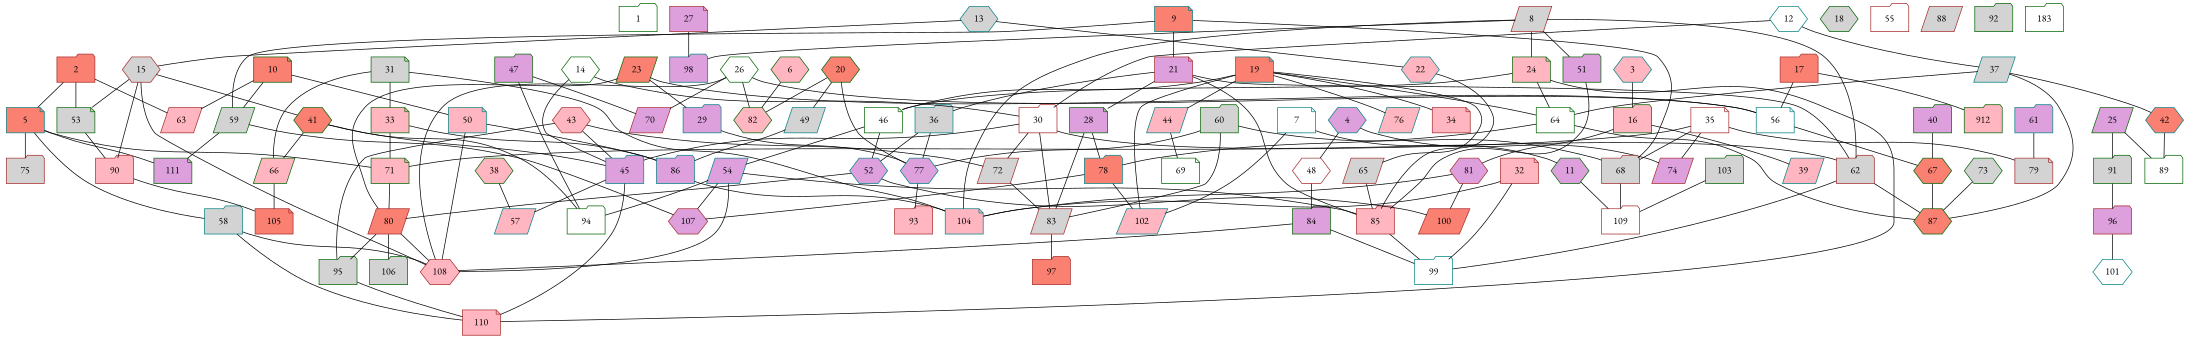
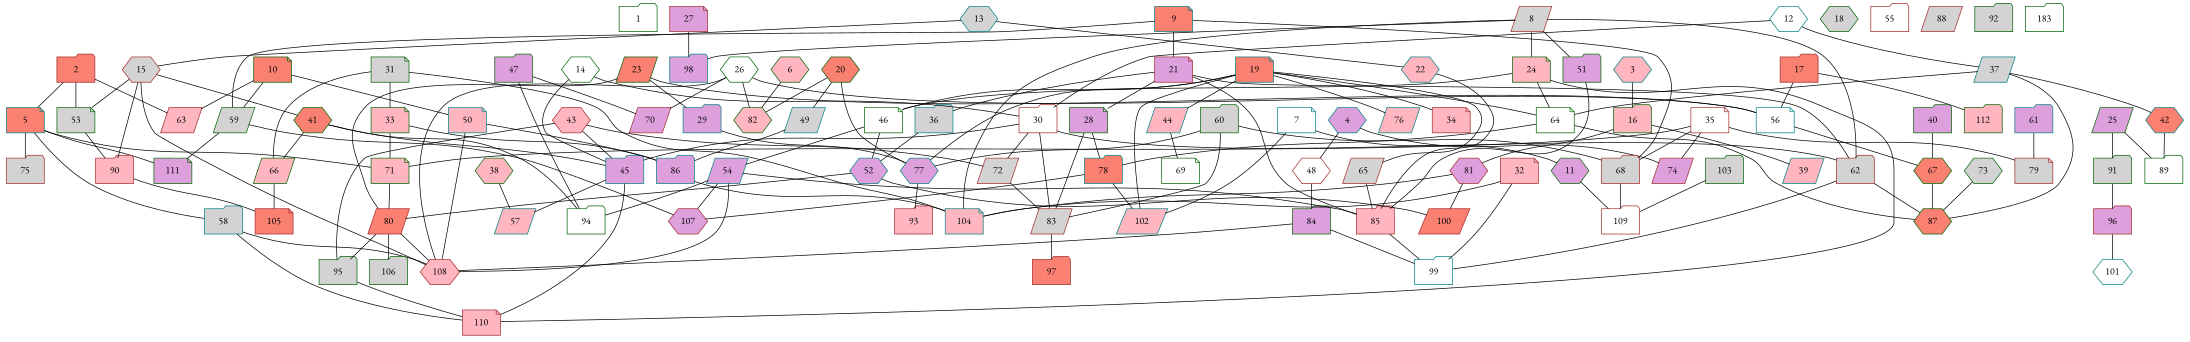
node "912": label "912" -> "112"
edge "36" -- "77": now "19" -- "77"
